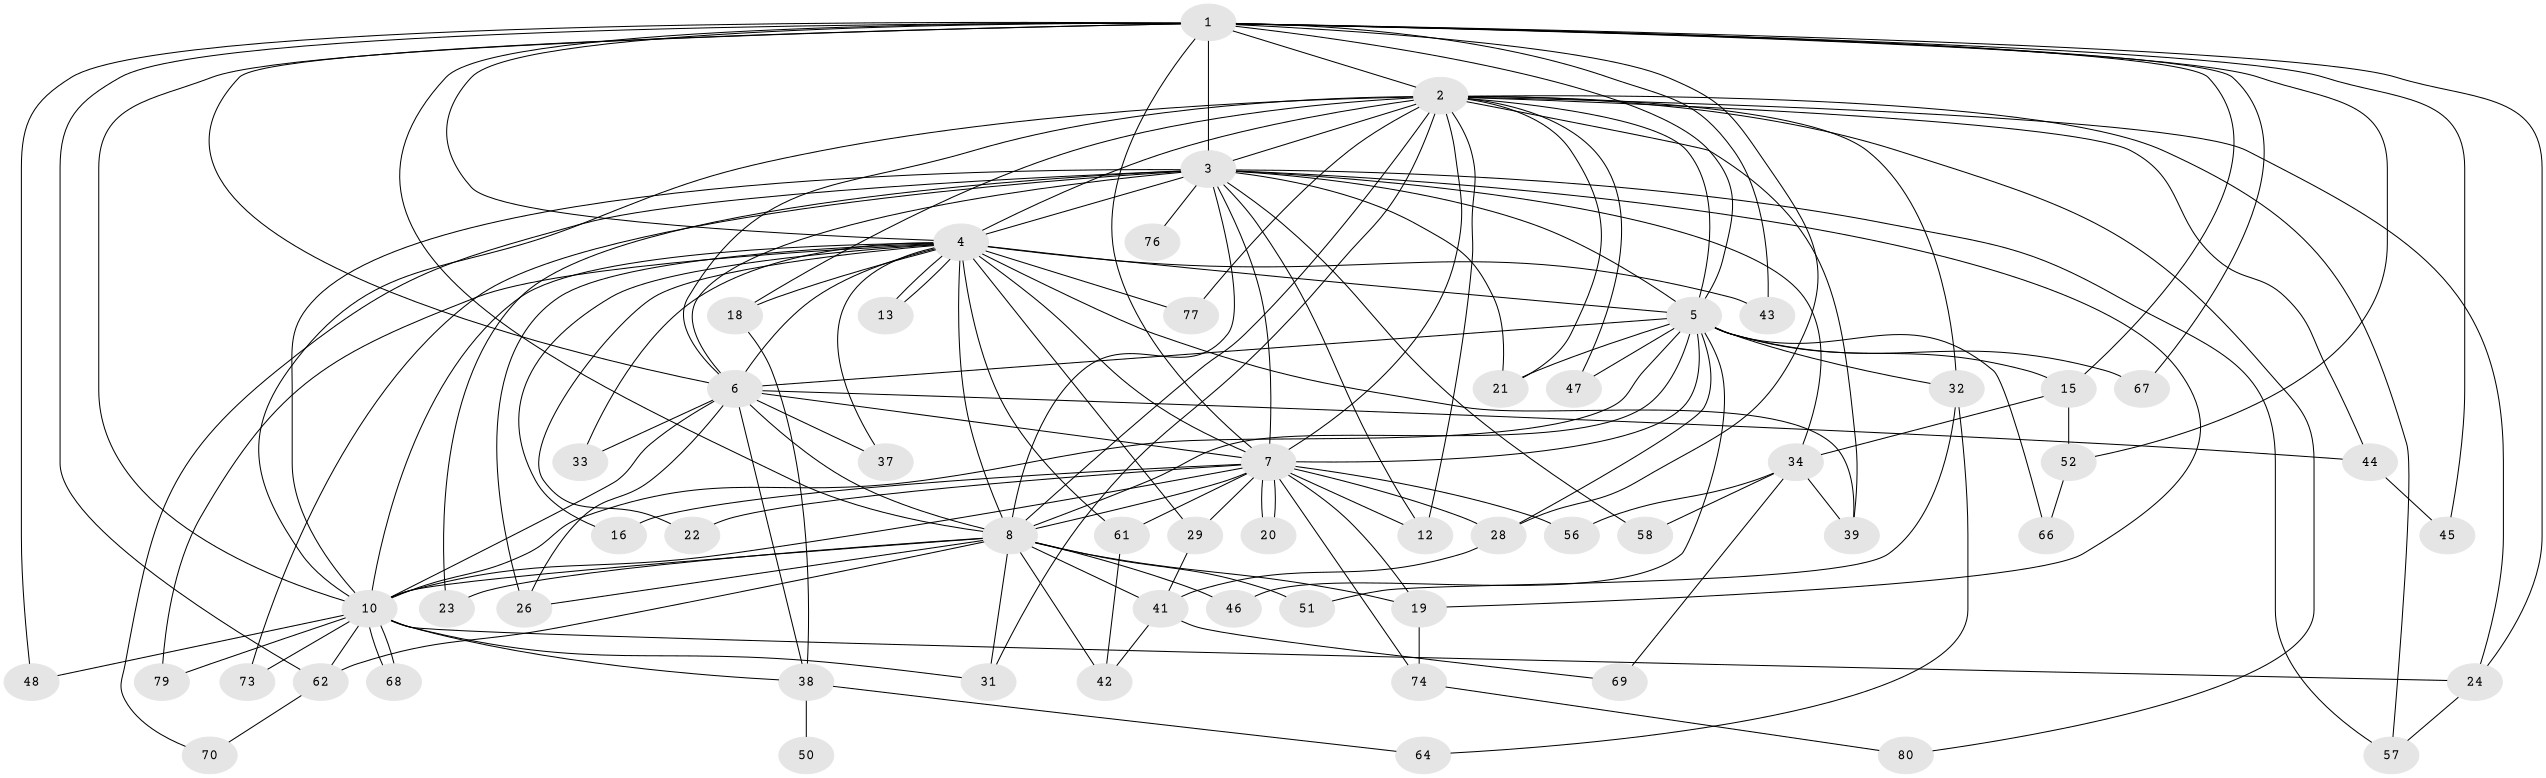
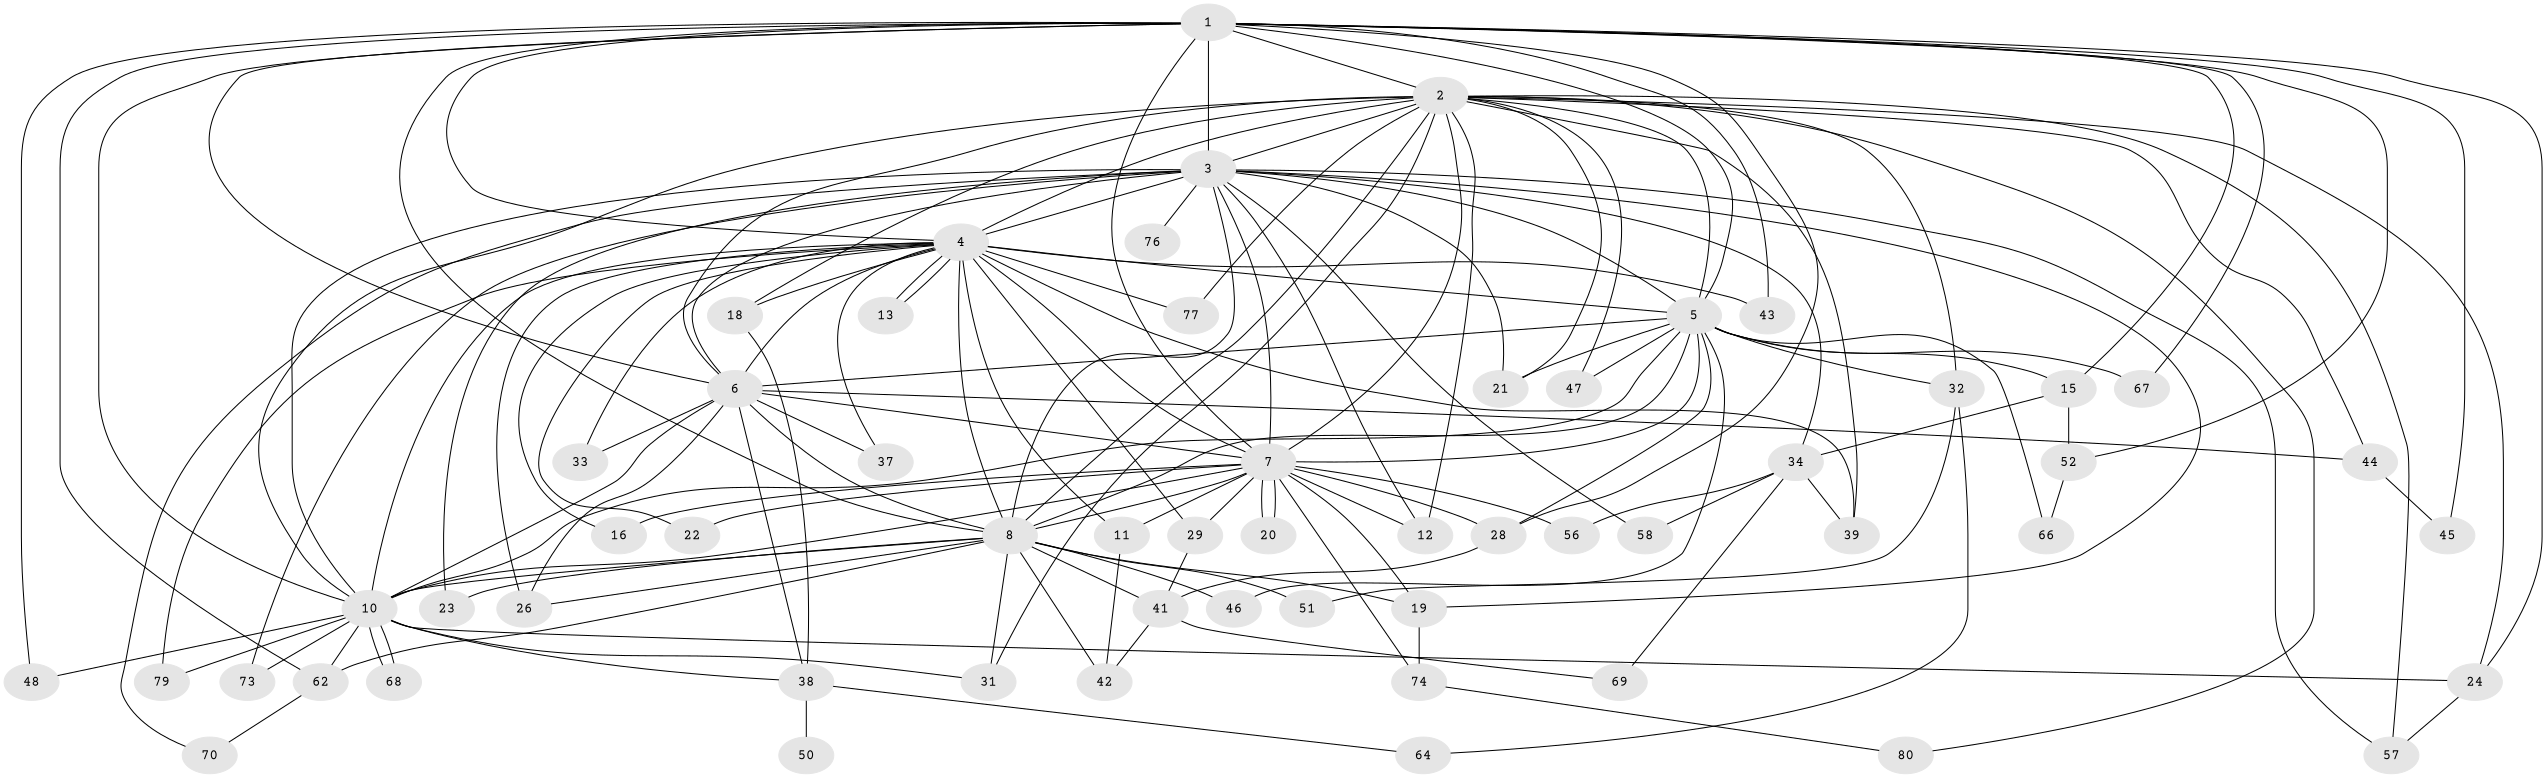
node "61": label "61" -> "11"
